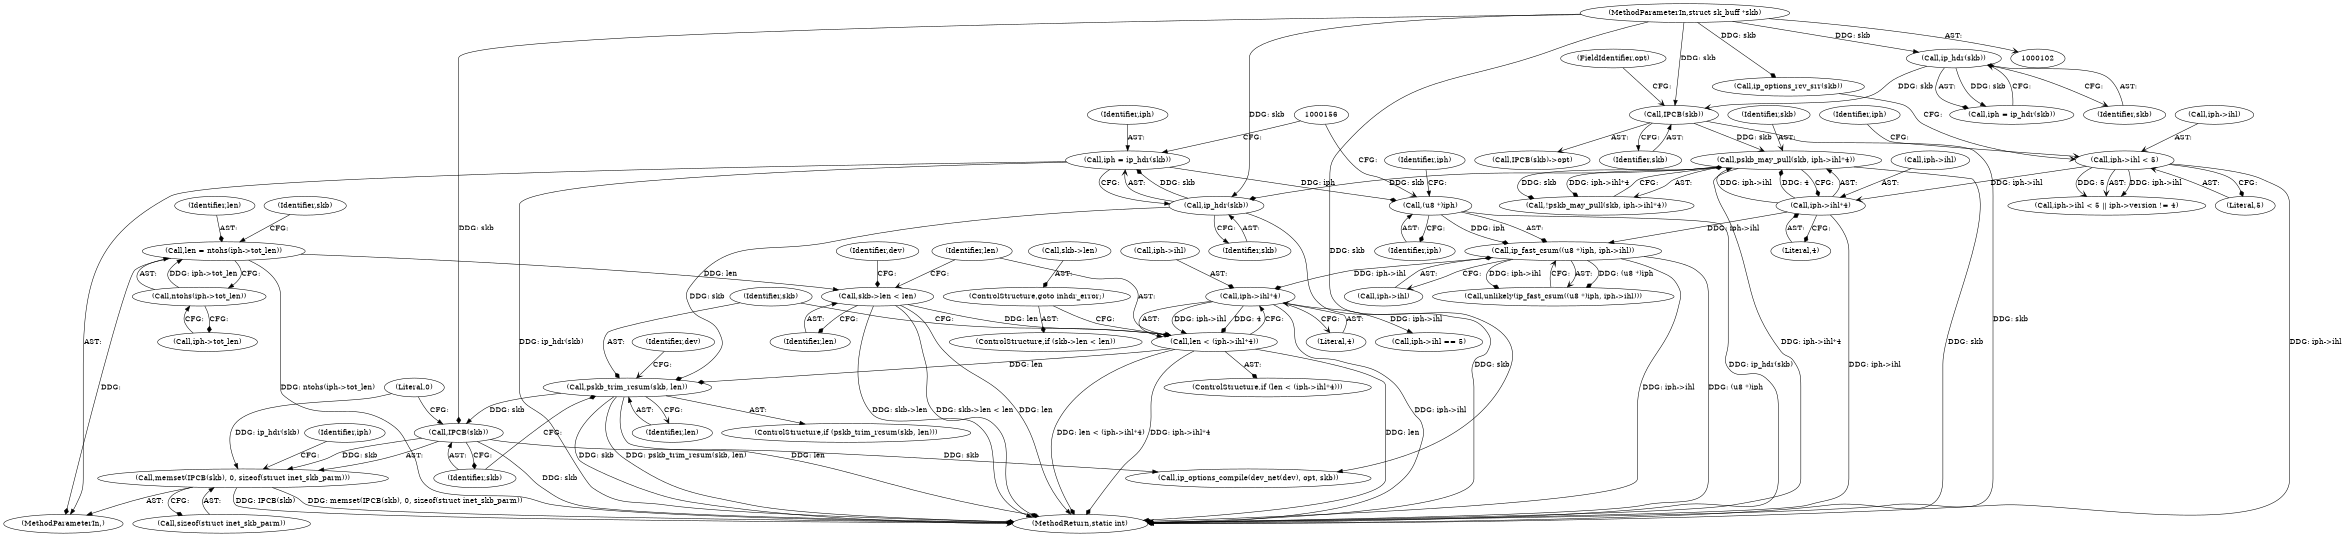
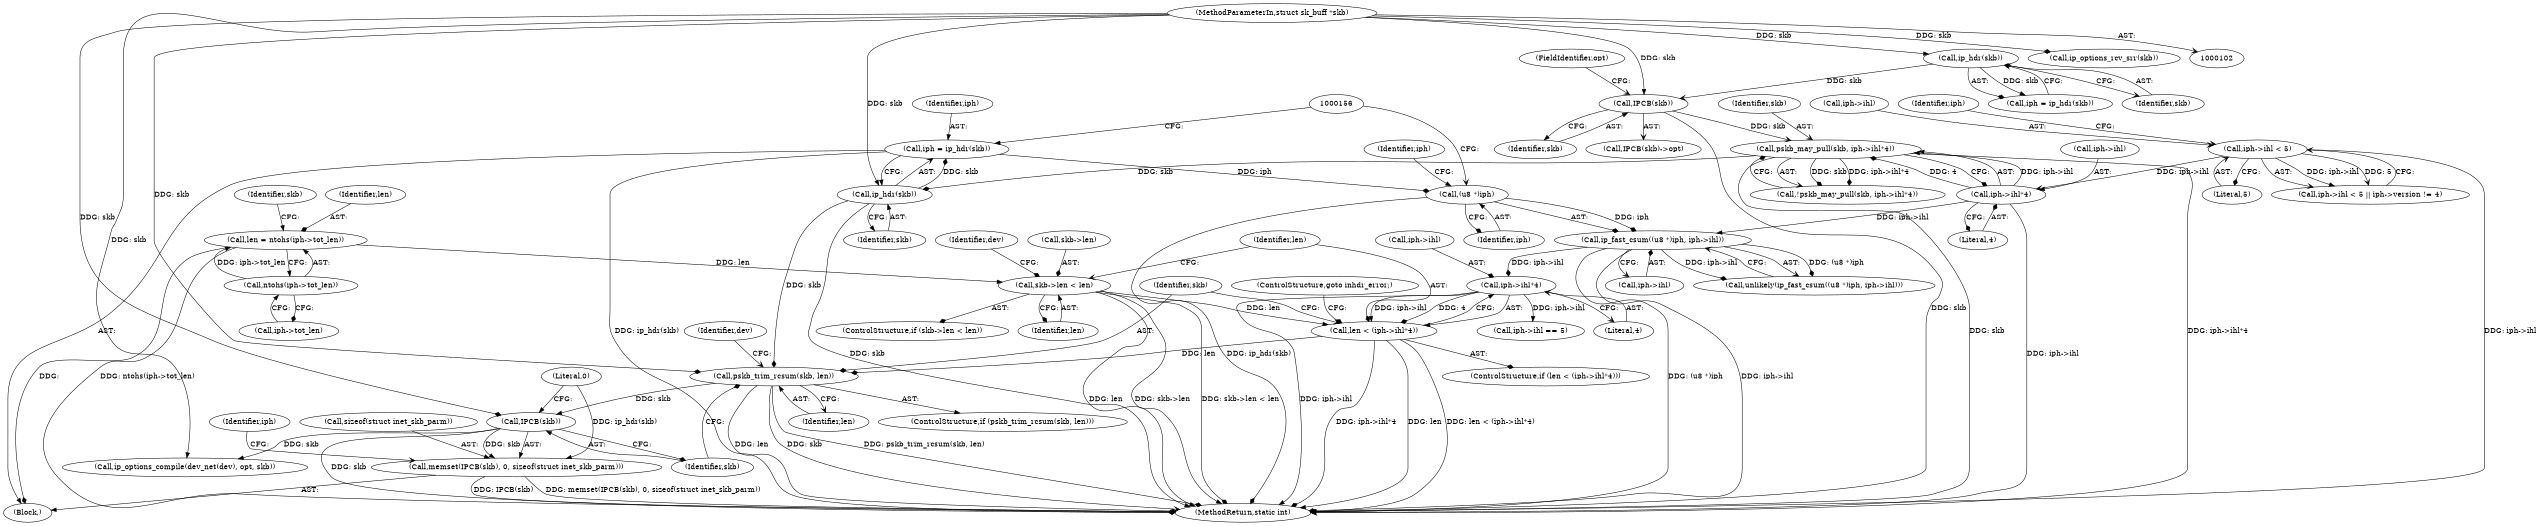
edge "(MethodParameterIn,struct sk_buff *skb)" -> "(Call,pskb_trim_rcsum(skb, len))": added, label "DDG: skb"
edge "(Call,ip_options_rcv_srr(skb))" -> "(Call,iph->ihl < 5)": now "(Call,iph->ihl < 5 || iph->version != 4)" -> "(Call,iph->ihl < 5)"
edge "(Call,skb->len)" -> "(ControlStructure,goto inhdr_error;)": now "(Call,skb->len)" -> "(Call,skb->len < len)"
edge "(ControlStructure,goto inhdr_error;)" -> "(ControlStructure,if (skb->len < len))": now "(Call,skb->len < len)" -> "(ControlStructure,if (skb->len < len))"
edge "(Call,memset(IPCB(skb), 0, sizeof(struct inet_skb_parm)))" -> "(Call,sizeof(struct inet_skb_parm))": removed, label "CFG:"
node "(MethodParameterIn,)": label "(MethodParameterIn,)" -> "(Block,)"
